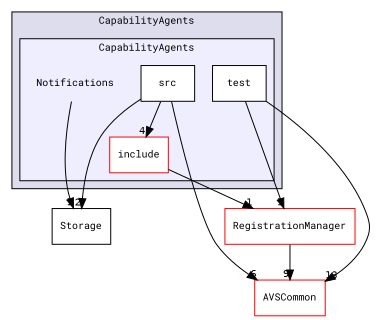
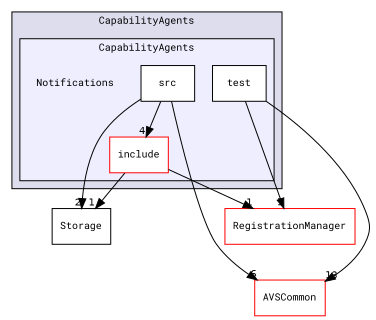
edge "Notifications" -> "Storage": now "include" -> "Storage"
edge "RegistrationManager" -> "AVSCommon": removed
